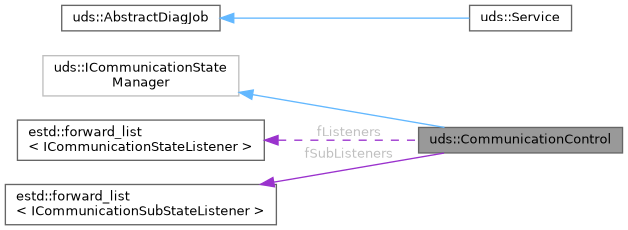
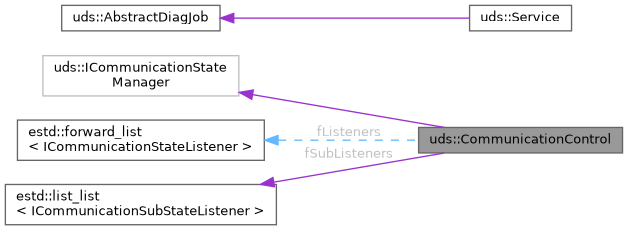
edge "uds::Service" -> "uds::AbstractDiagJob": color steelblue1 -> darkorchid3
edge "uds::CommunicationControl" -> "uds::ICommunicationState Manager": color steelblue1 -> darkorchid3
edge "uds::CommunicationControl" -> "estd::forward_list < ICommunicationStateListener >": color darkorchid3 -> steelblue1
node "estd::forward_list < ICommunicationSubStateListener >": label "estd::forward_list < ICommunicationSubStateListener >" -> "estd::list_list < ICommunicationSubStateListener >"
